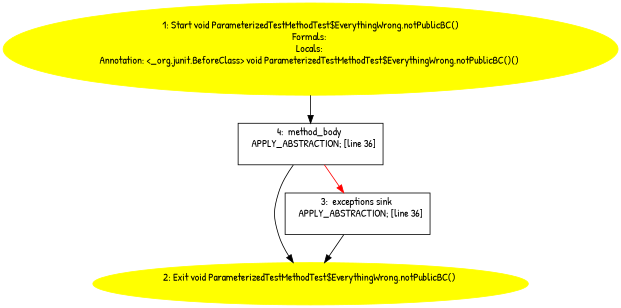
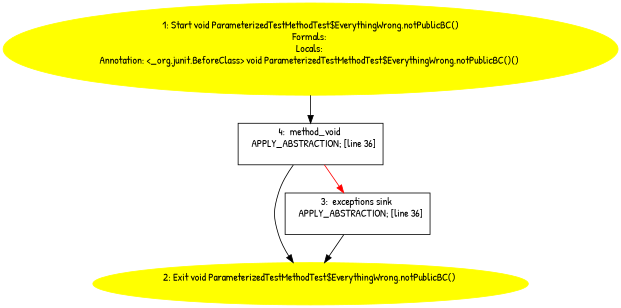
node "4:  method_body APPLY_ABSTRACTION; [line 36]": label "4:  method_body APPLY_ABSTRACTION; [line 36]" -> "4:  method_void APPLY_ABSTRACTION; [line 36]"
